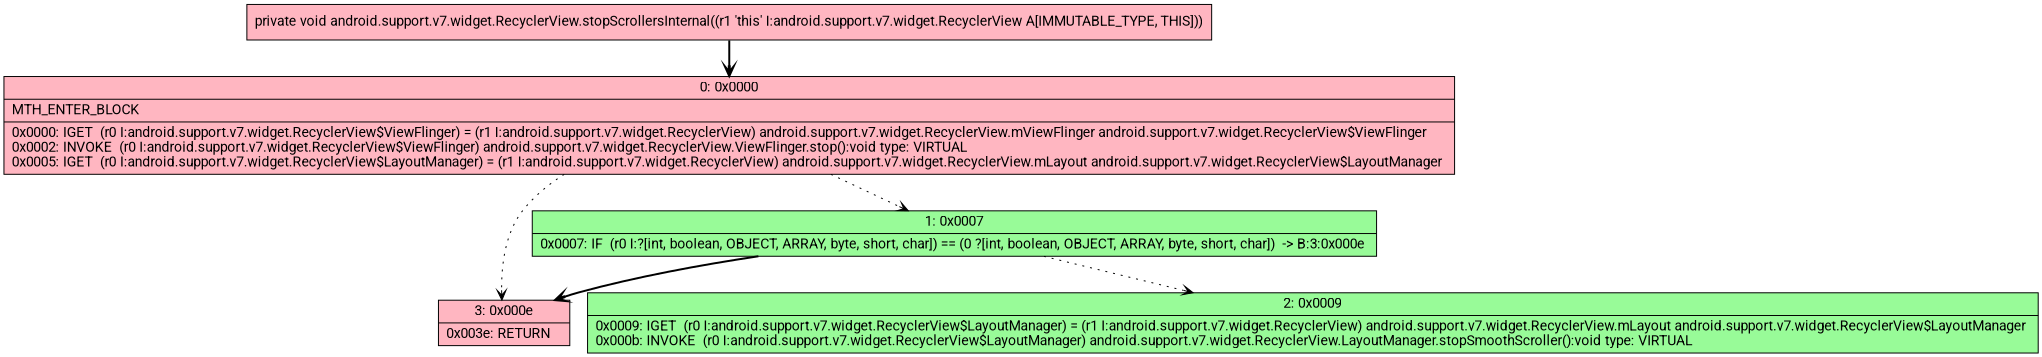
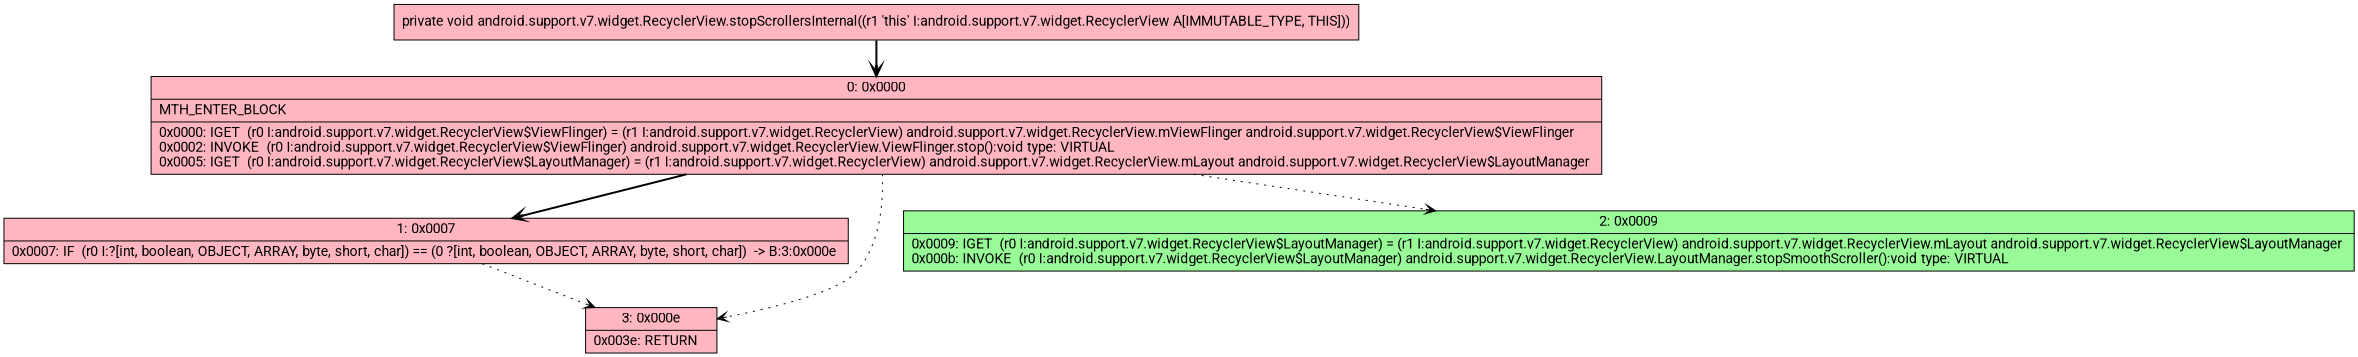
edge "0: 0x0000" -> "1: 0x0007": style dotted -> bold
node "1: 0x0007": fillcolor palegreen -> lightpink
edge "1: 0x0007" -> "3: 0x000e": style bold -> dotted
edge "1: 0x0007" -> "2: 0x0009": now "0: 0x0000" -> "2: 0x0009"
